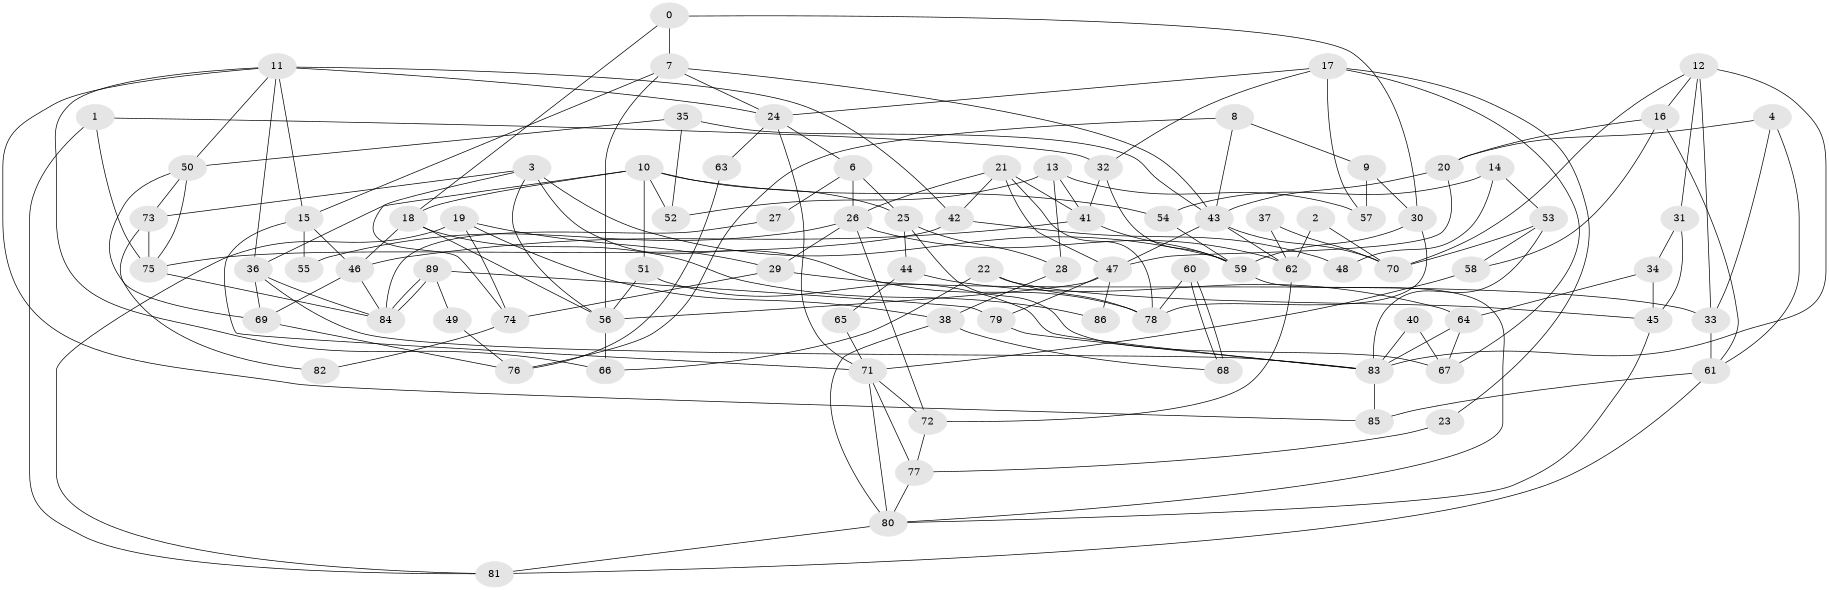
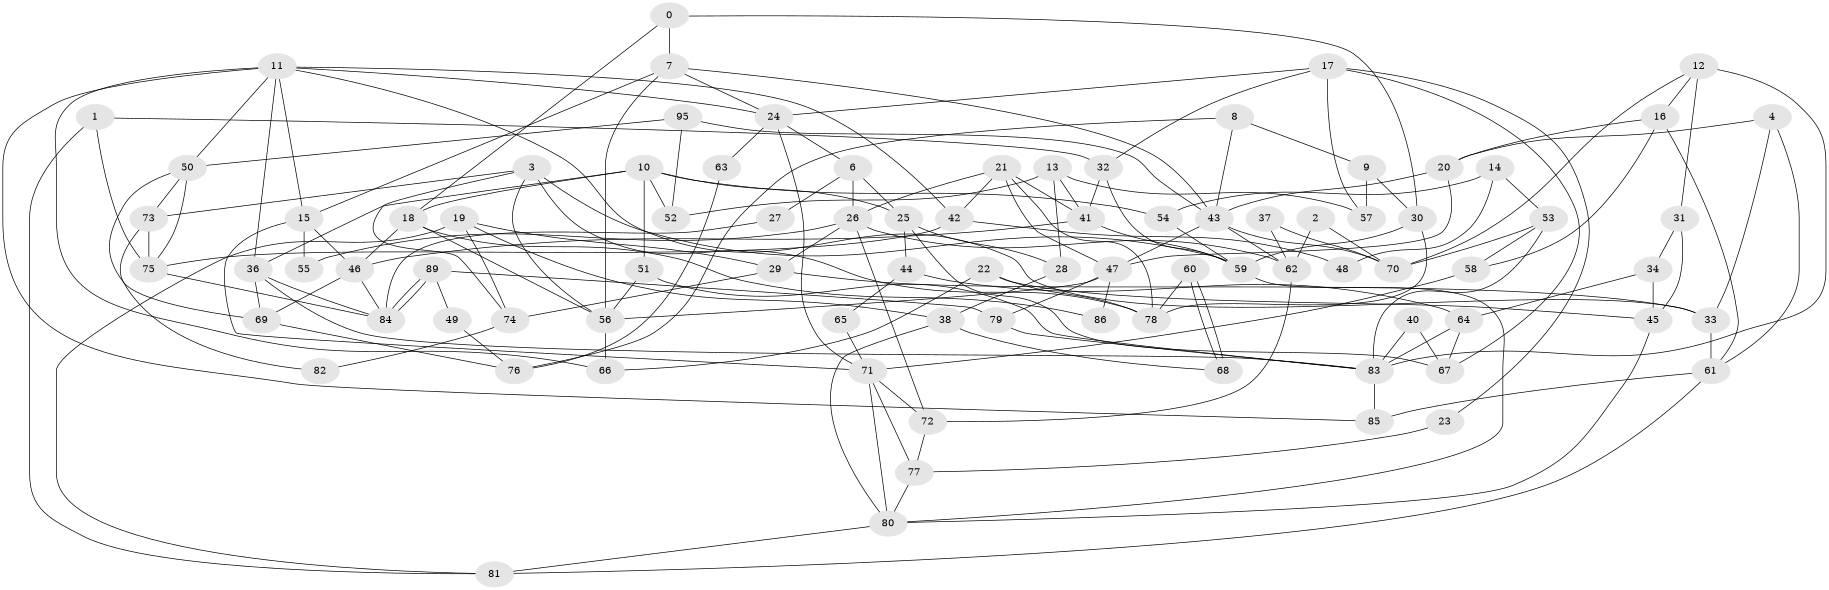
node "35": label "35" -> "95"
edge "12" -- "33": now "11" -- "33"
